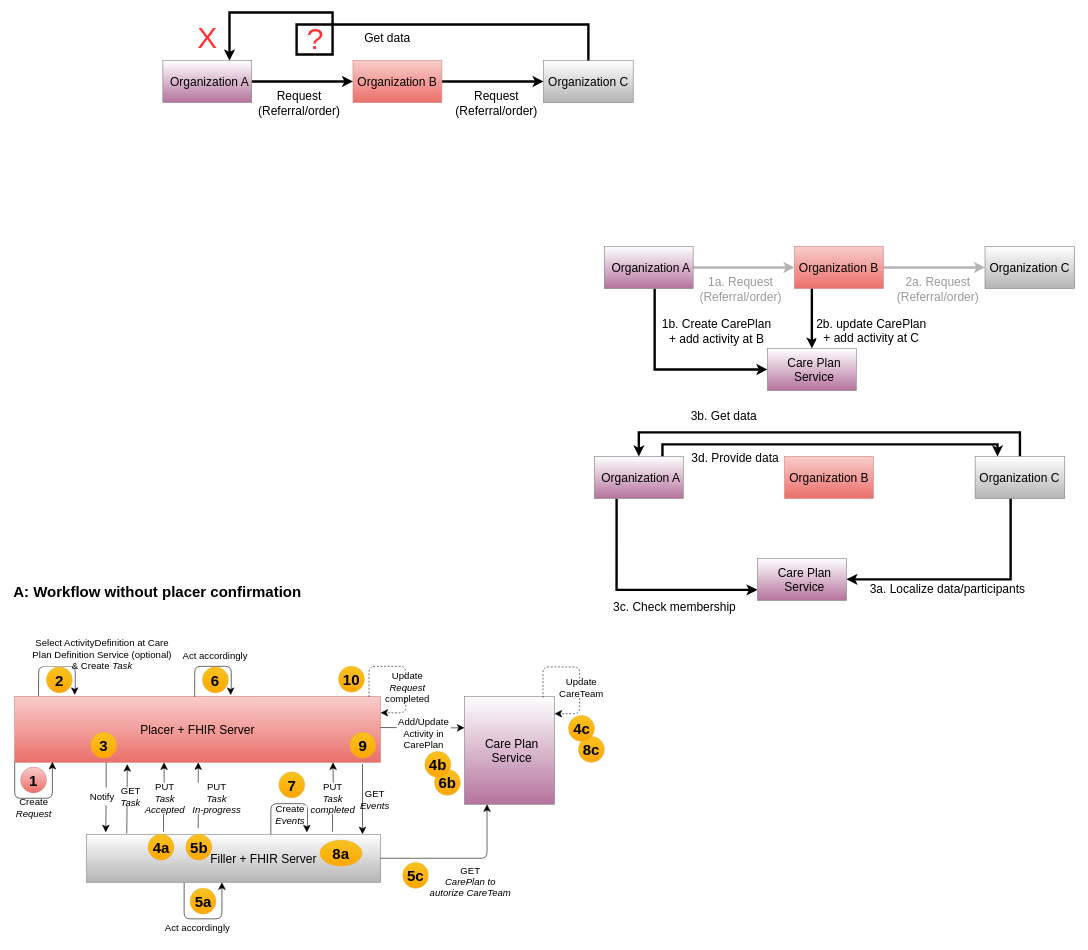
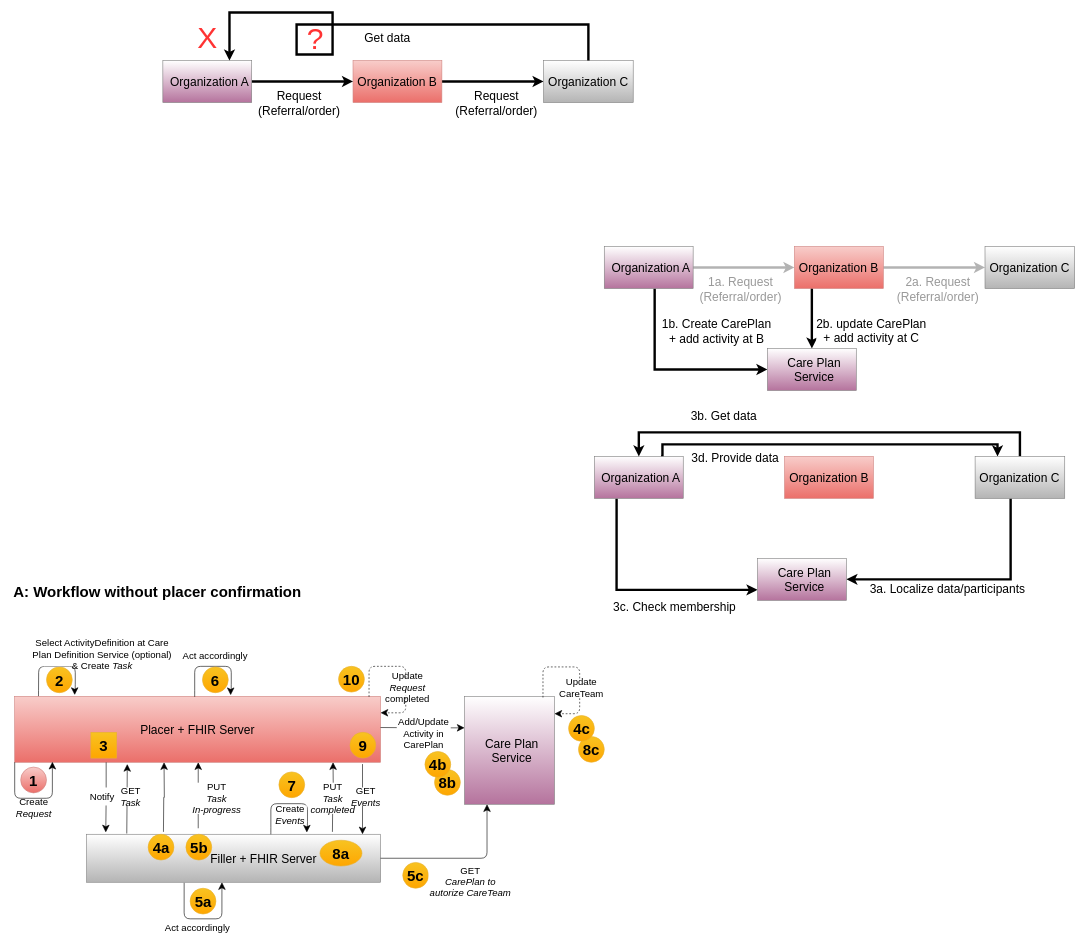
node "3": shape ellipse -> rectangle
node "6b": label "6b" -> "8b"
node "PUT Task Accepted": removed
node "GET Events": moved (375, 800) -> (366, 797)
